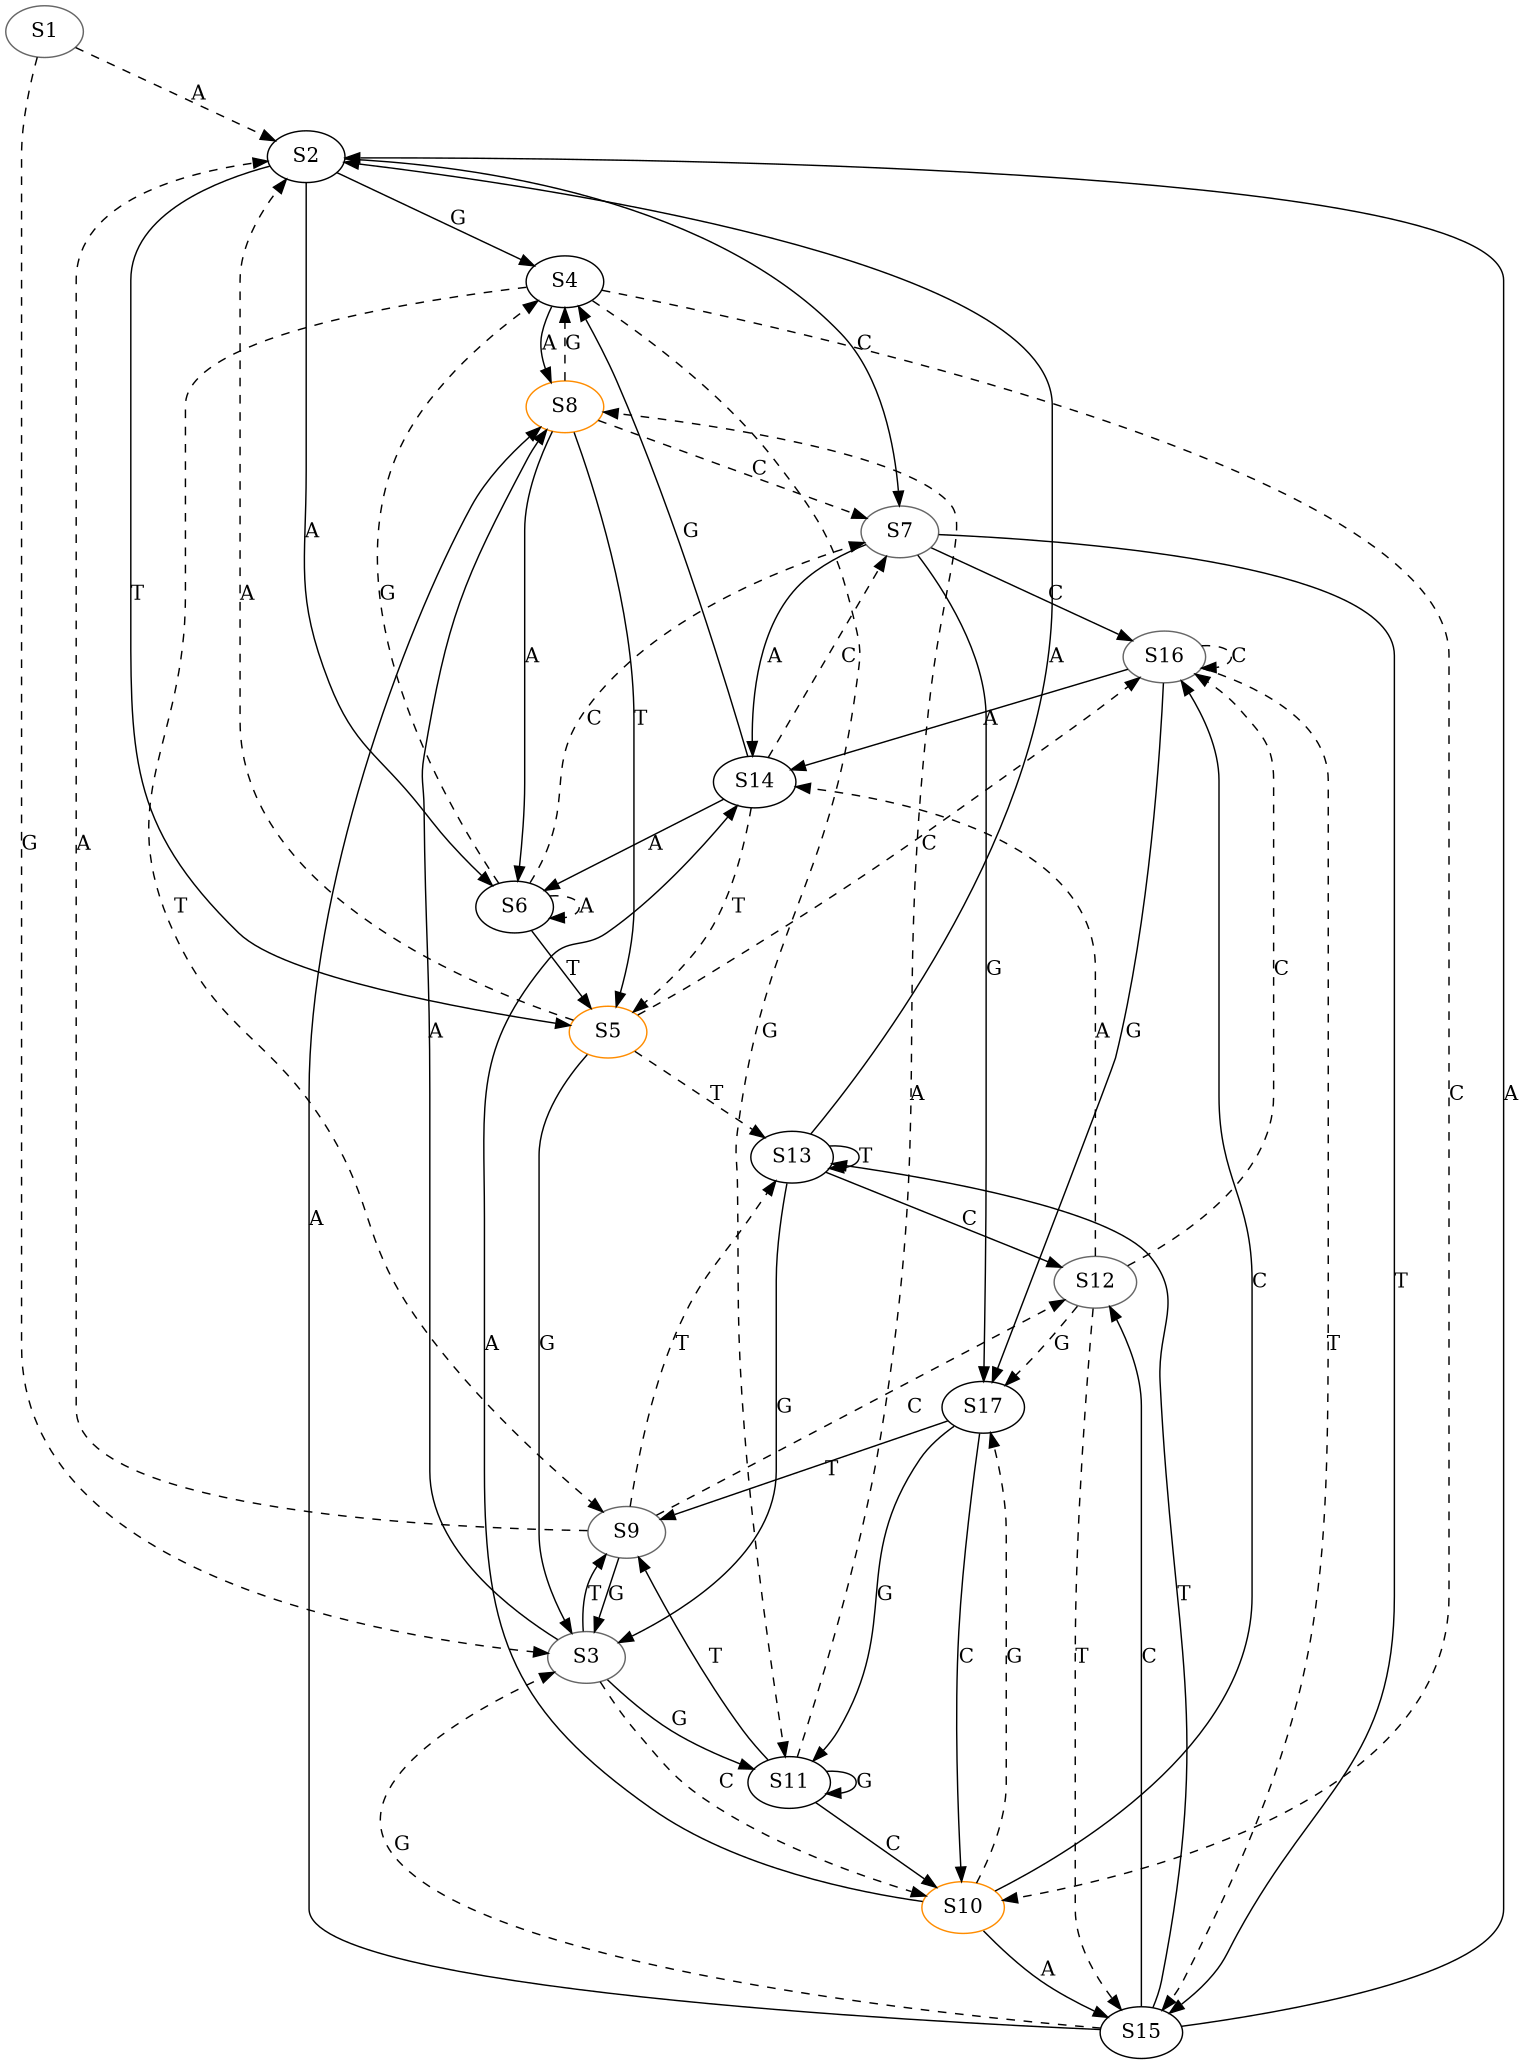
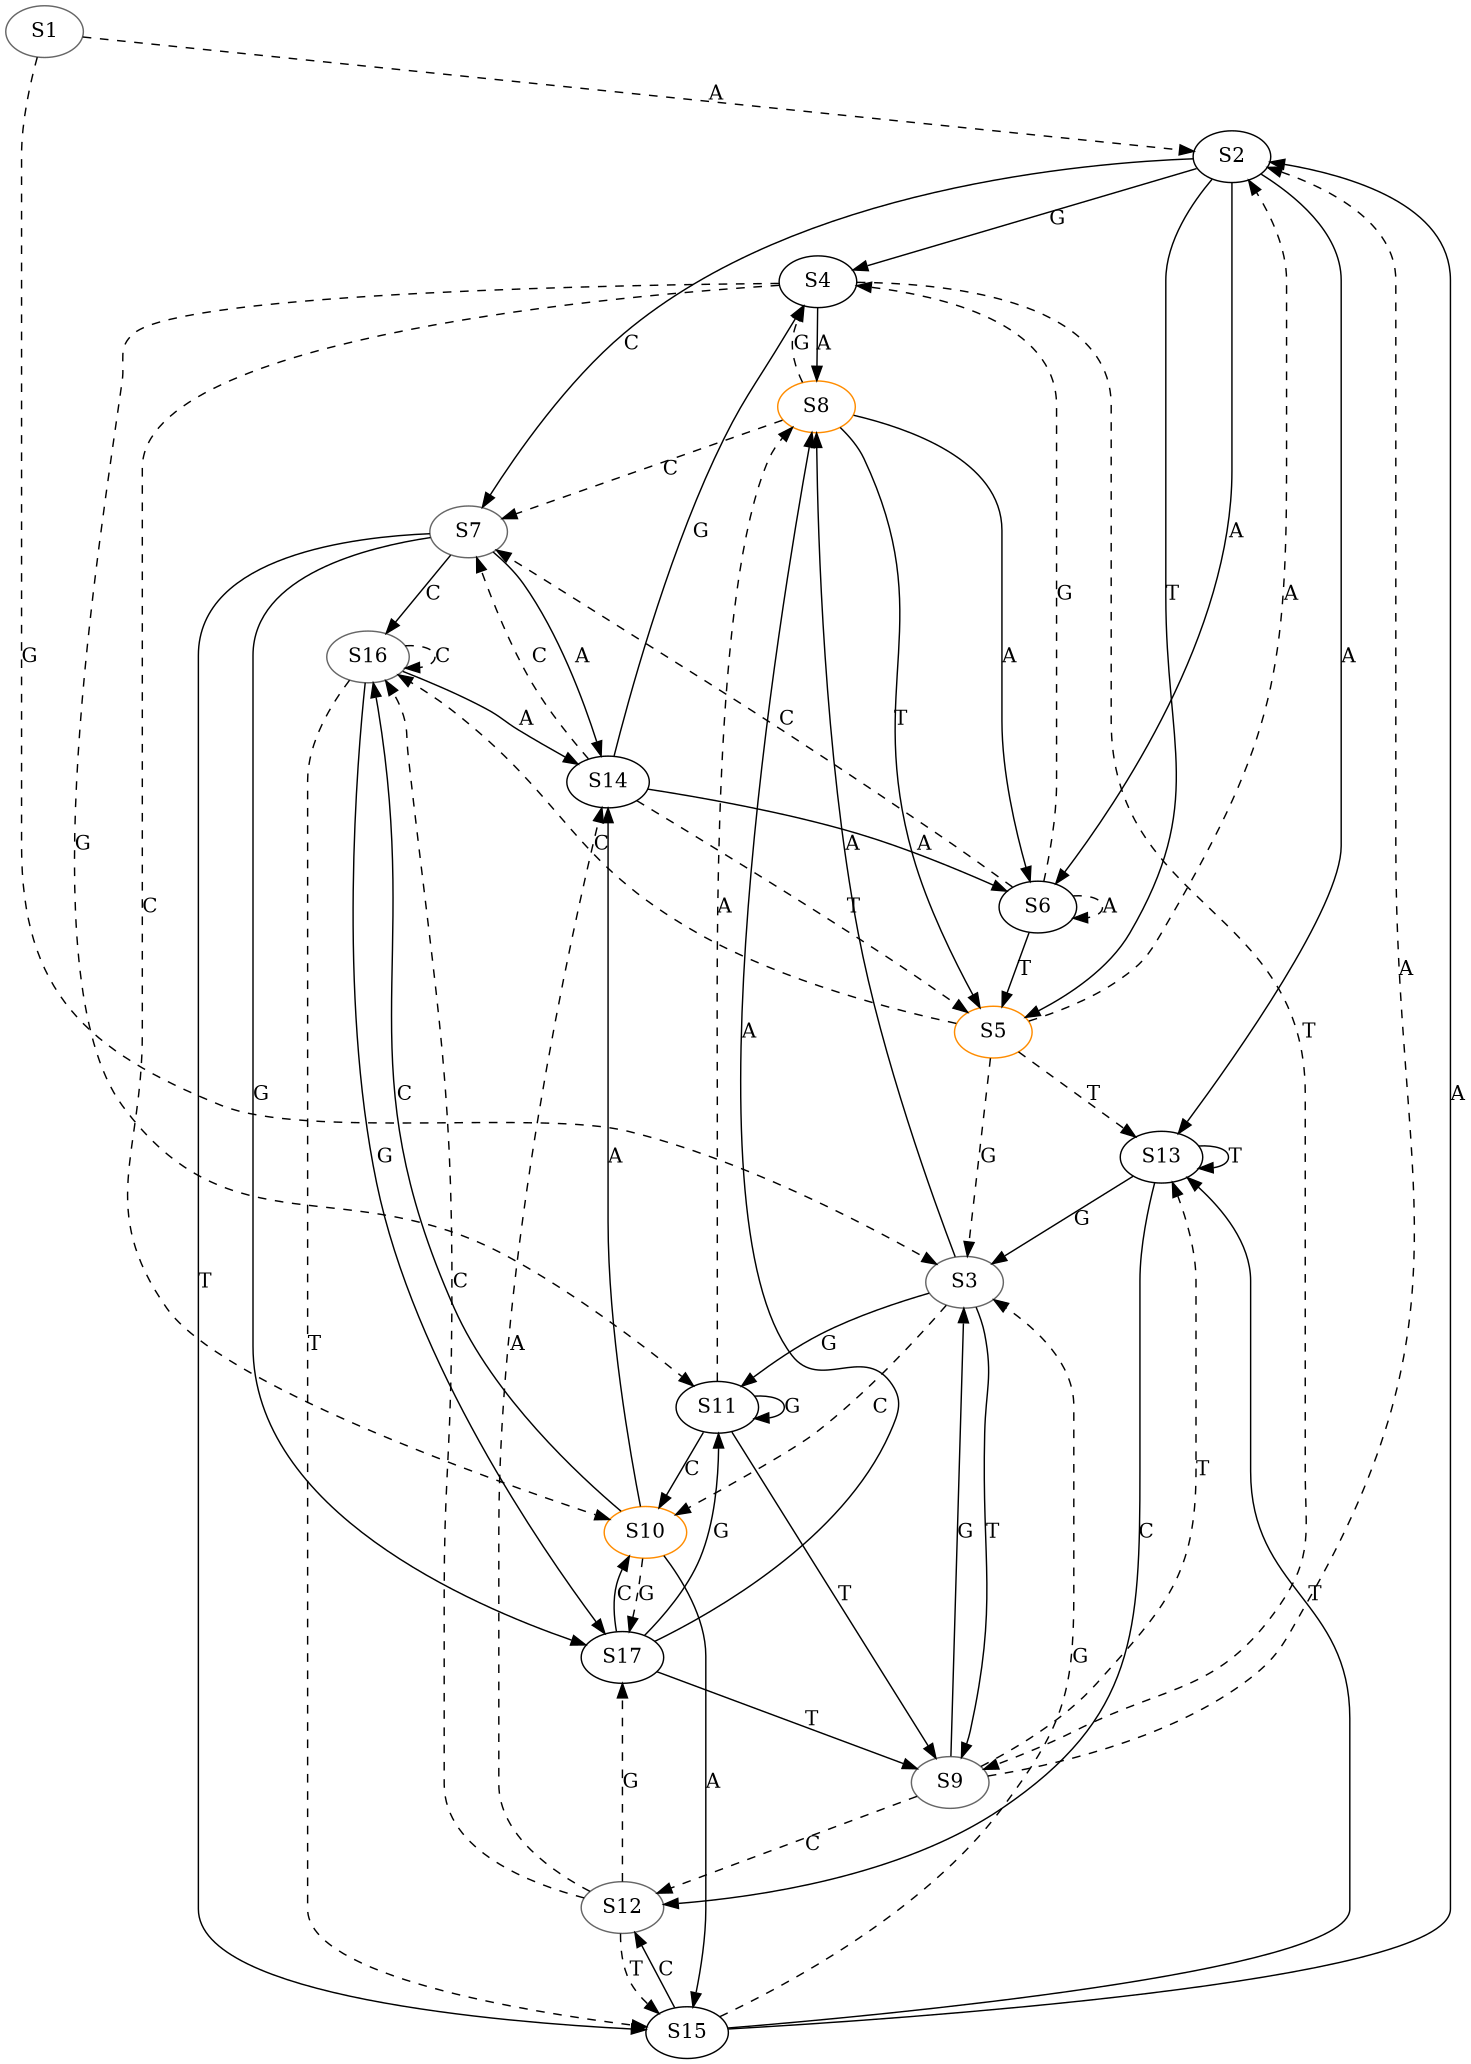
edge "S13" -> "S2": reversed
edge "S5" -> "S3": style solid -> dashed
edge "S15" -> "S8": now "S17" -> "S8"
